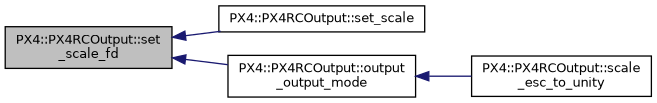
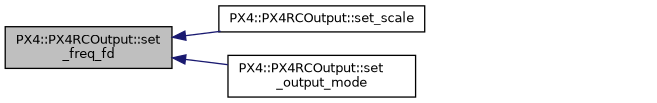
node "PX4::PX4RCOutput::set _scale_fd": label "PX4::PX4RCOutput::set _scale_fd" -> "PX4::PX4RCOutput::set _freq_fd"
node "PX4::PX4RCOutput::output _output_mode": label "PX4::PX4RCOutput::output _output_mode" -> "PX4::PX4RCOutput::set _output_mode"
node "PX4::PX4RCOutput::scale _esc_to_unity": removed
